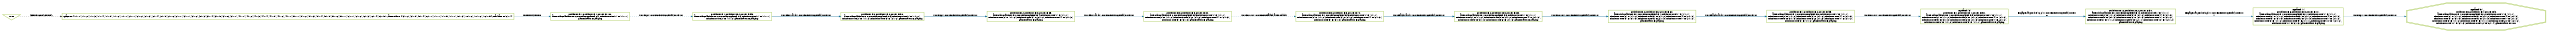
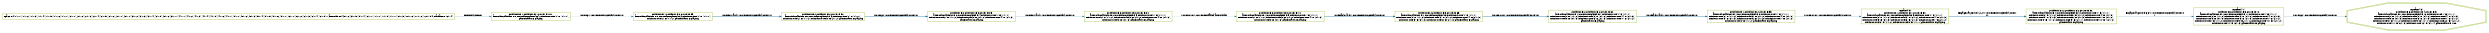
node "root": removed
